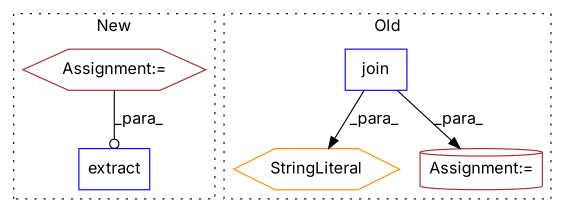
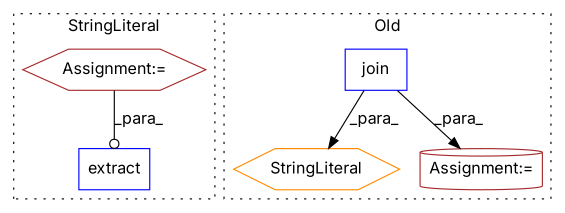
cluster "New": label "New" -> "StringLiteral"
